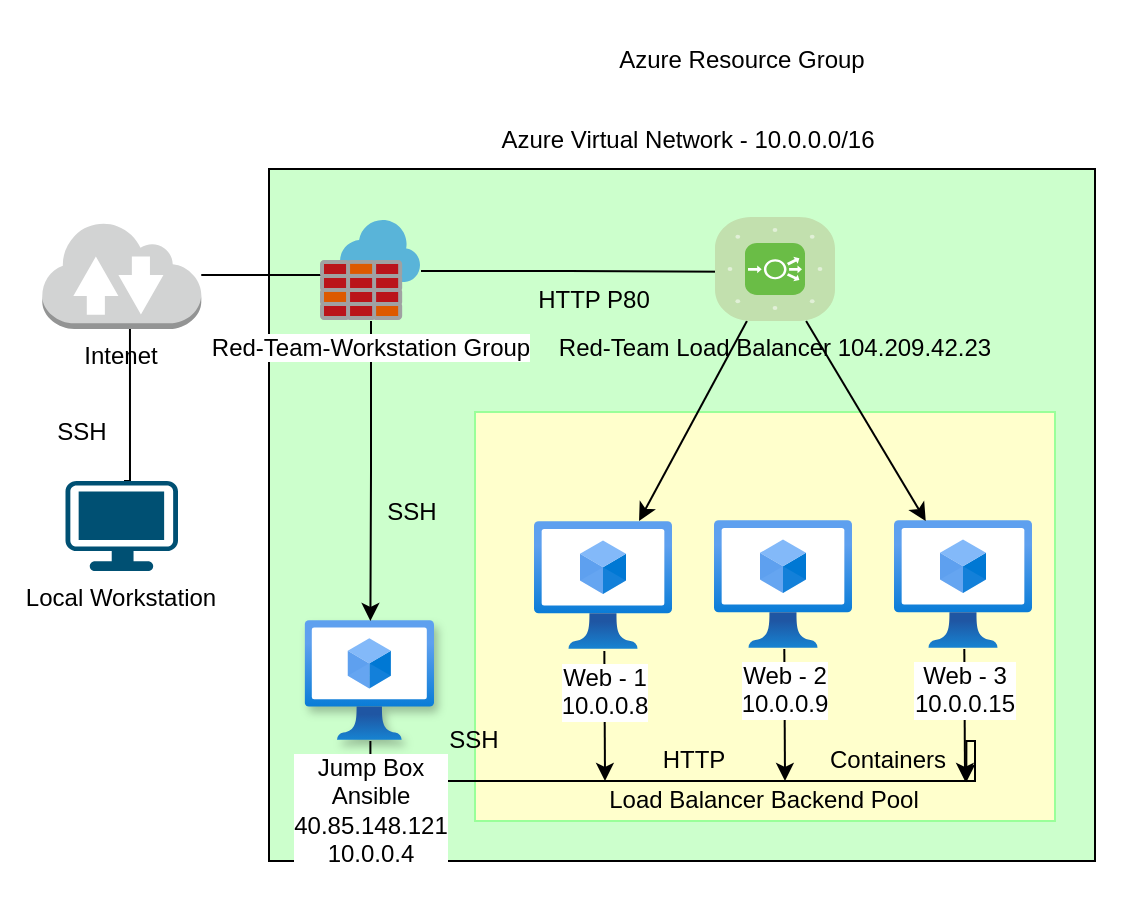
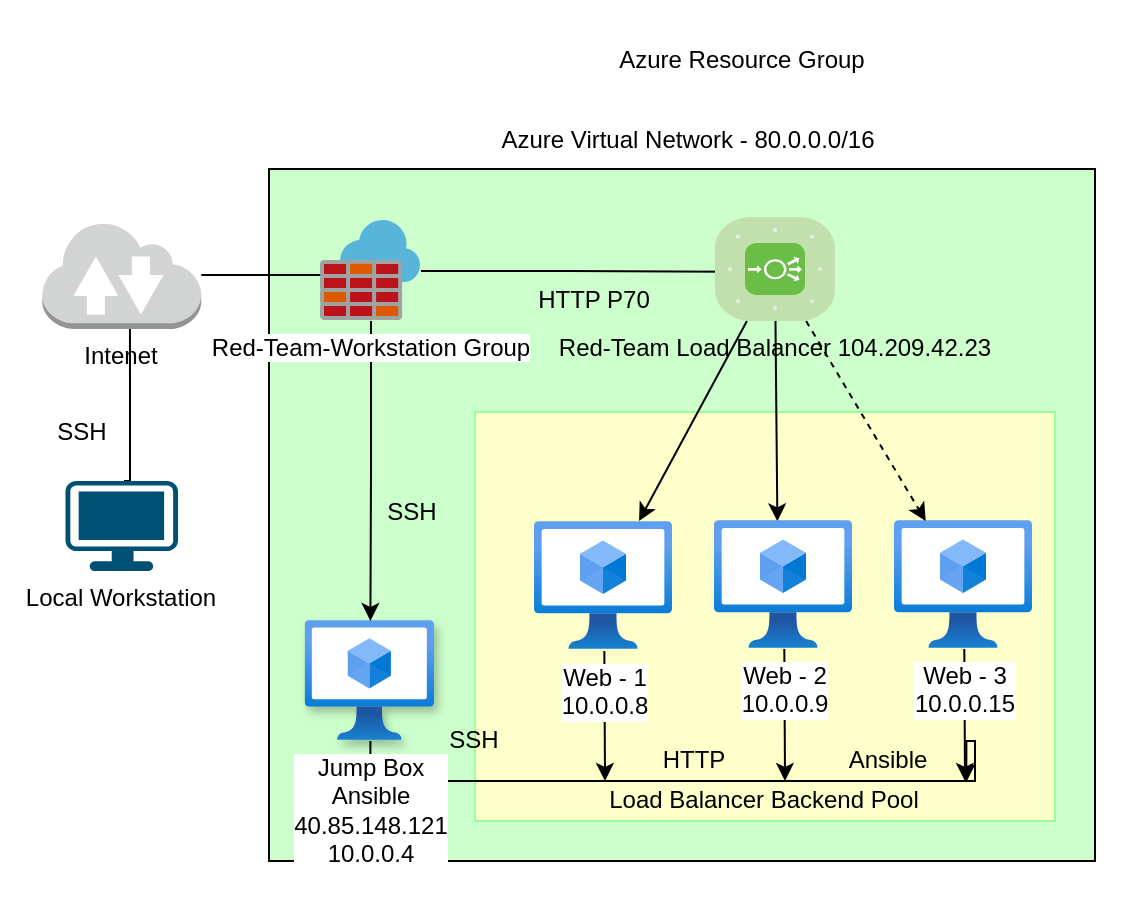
node "Azure Virtual Network - 10.0.0.0/16": label "Azure Virtual Network - 10.0.0.0/16" -> "Azure Virtual Network - 80.0.0.0/16"
node "HTTP P80": label "HTTP P80" -> "HTTP P70"
edge "Red-Team Load Balancer 104.209.42.23" -> "Web - 2 10.0.0.9": added
edge "Red-Team Load Balancer 104.209.42.23" -> "Web - 3 10.0.0.15": style solid -> dashed
node "Containers": label "Containers" -> "Ansible"
